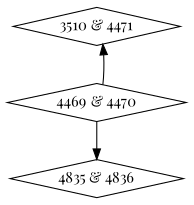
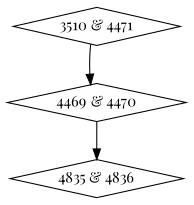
edge "4469 & 4470" -> "3510 & 4471": reversed
